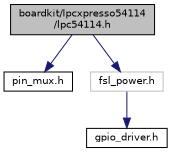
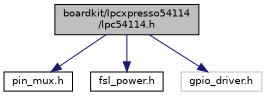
node "fsl_power.h": color grey75 -> black
edge "fsl_power.h" -> "gpio_driver.h": now "boardkit/lpcxpresso54114 /lpc54114.h" -> "gpio_driver.h"
node "gpio_driver.h": color black -> grey75
